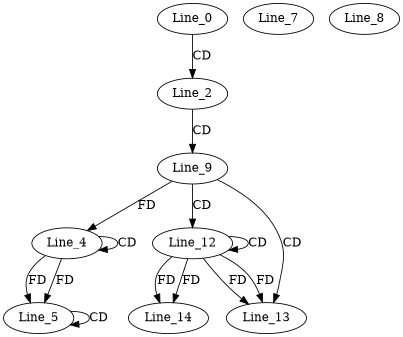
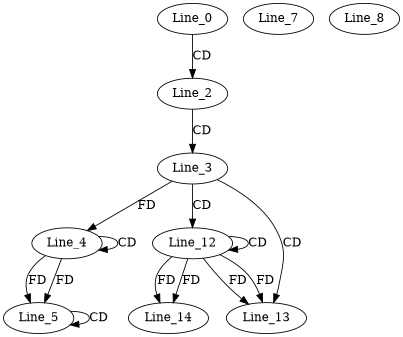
node "Line_9": label "Line_9" -> "Line_3"
